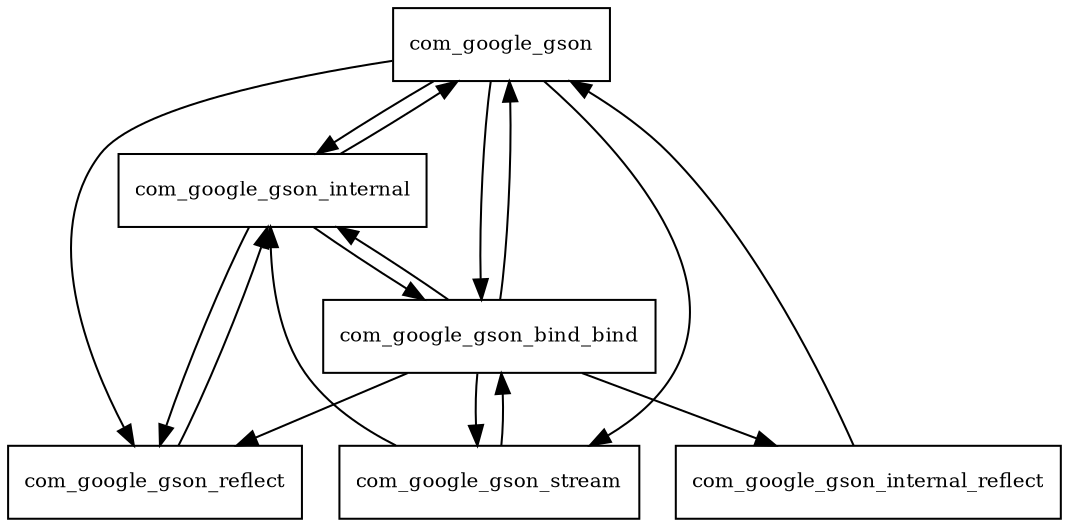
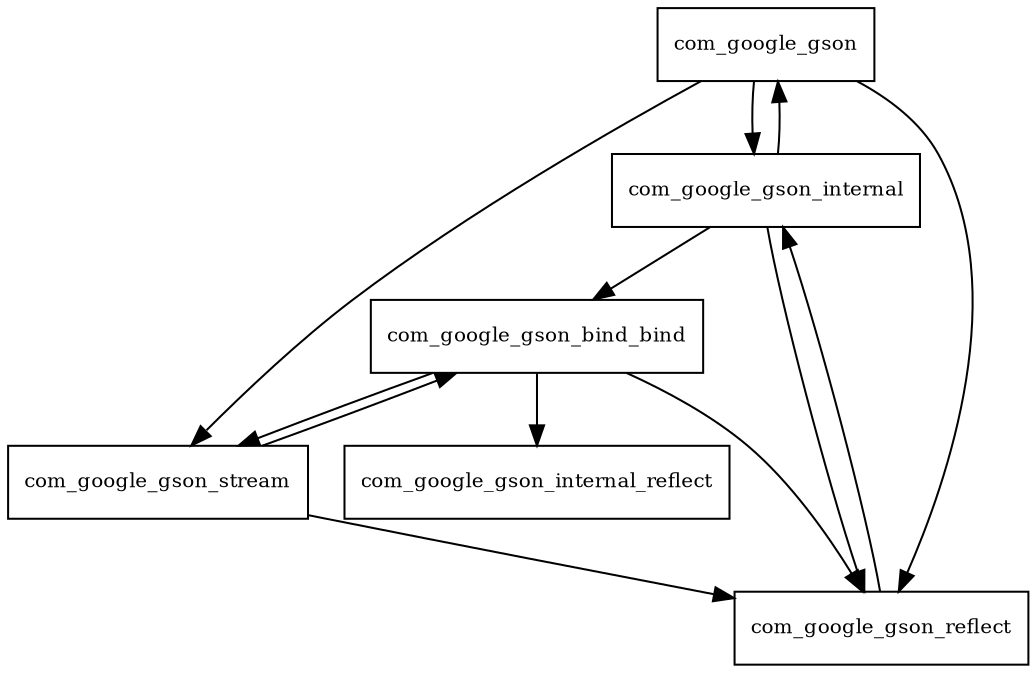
edge "com_google_gson" -> "com_google_gson_bind_bind": removed
edge "com_google_gson_bind_bind" -> "com_google_gson": removed
edge "com_google_gson_internal_reflect" -> "com_google_gson": removed
edge "com_google_gson_bind_bind" -> "com_google_gson_internal": removed
edge "com_google_gson_stream" -> "com_google_gson_internal": now "com_google_gson_stream" -> "com_google_gson_reflect"
